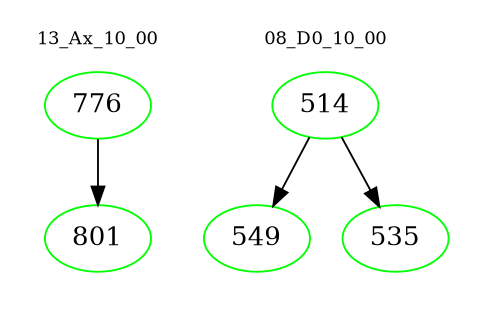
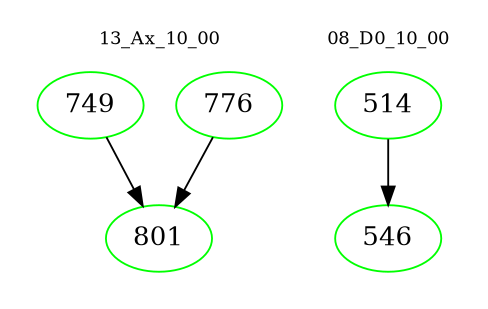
node "749": added
node "549": label "549" -> "546"
node "535": removed
